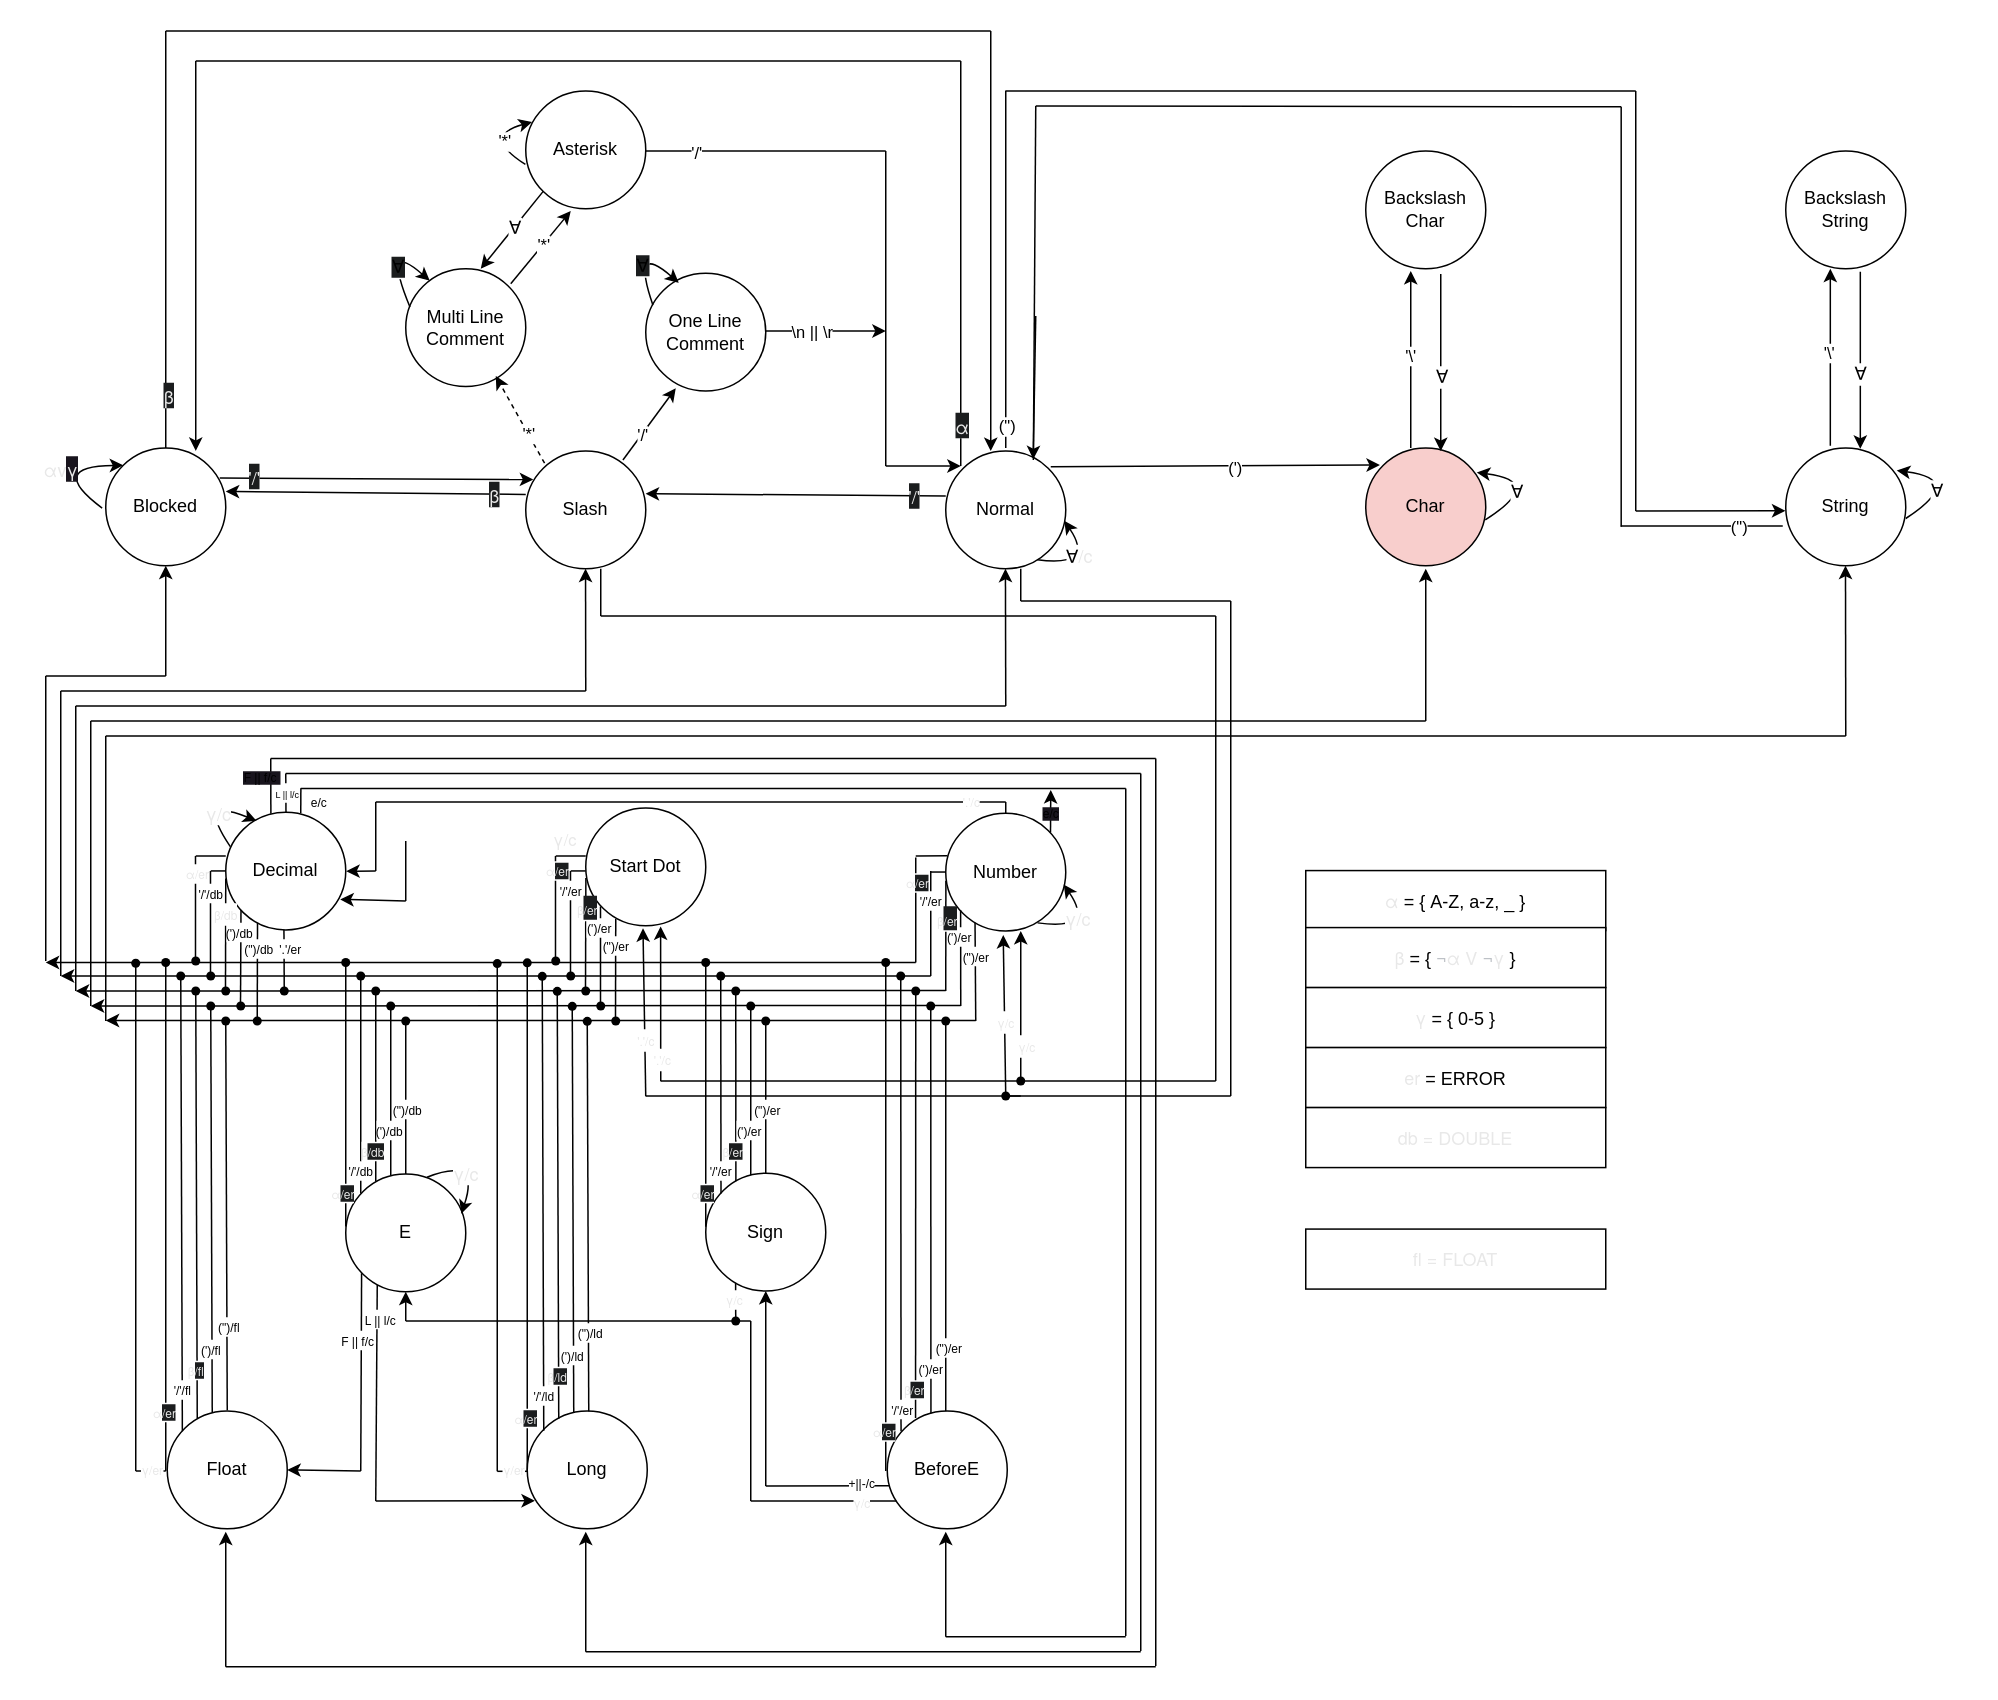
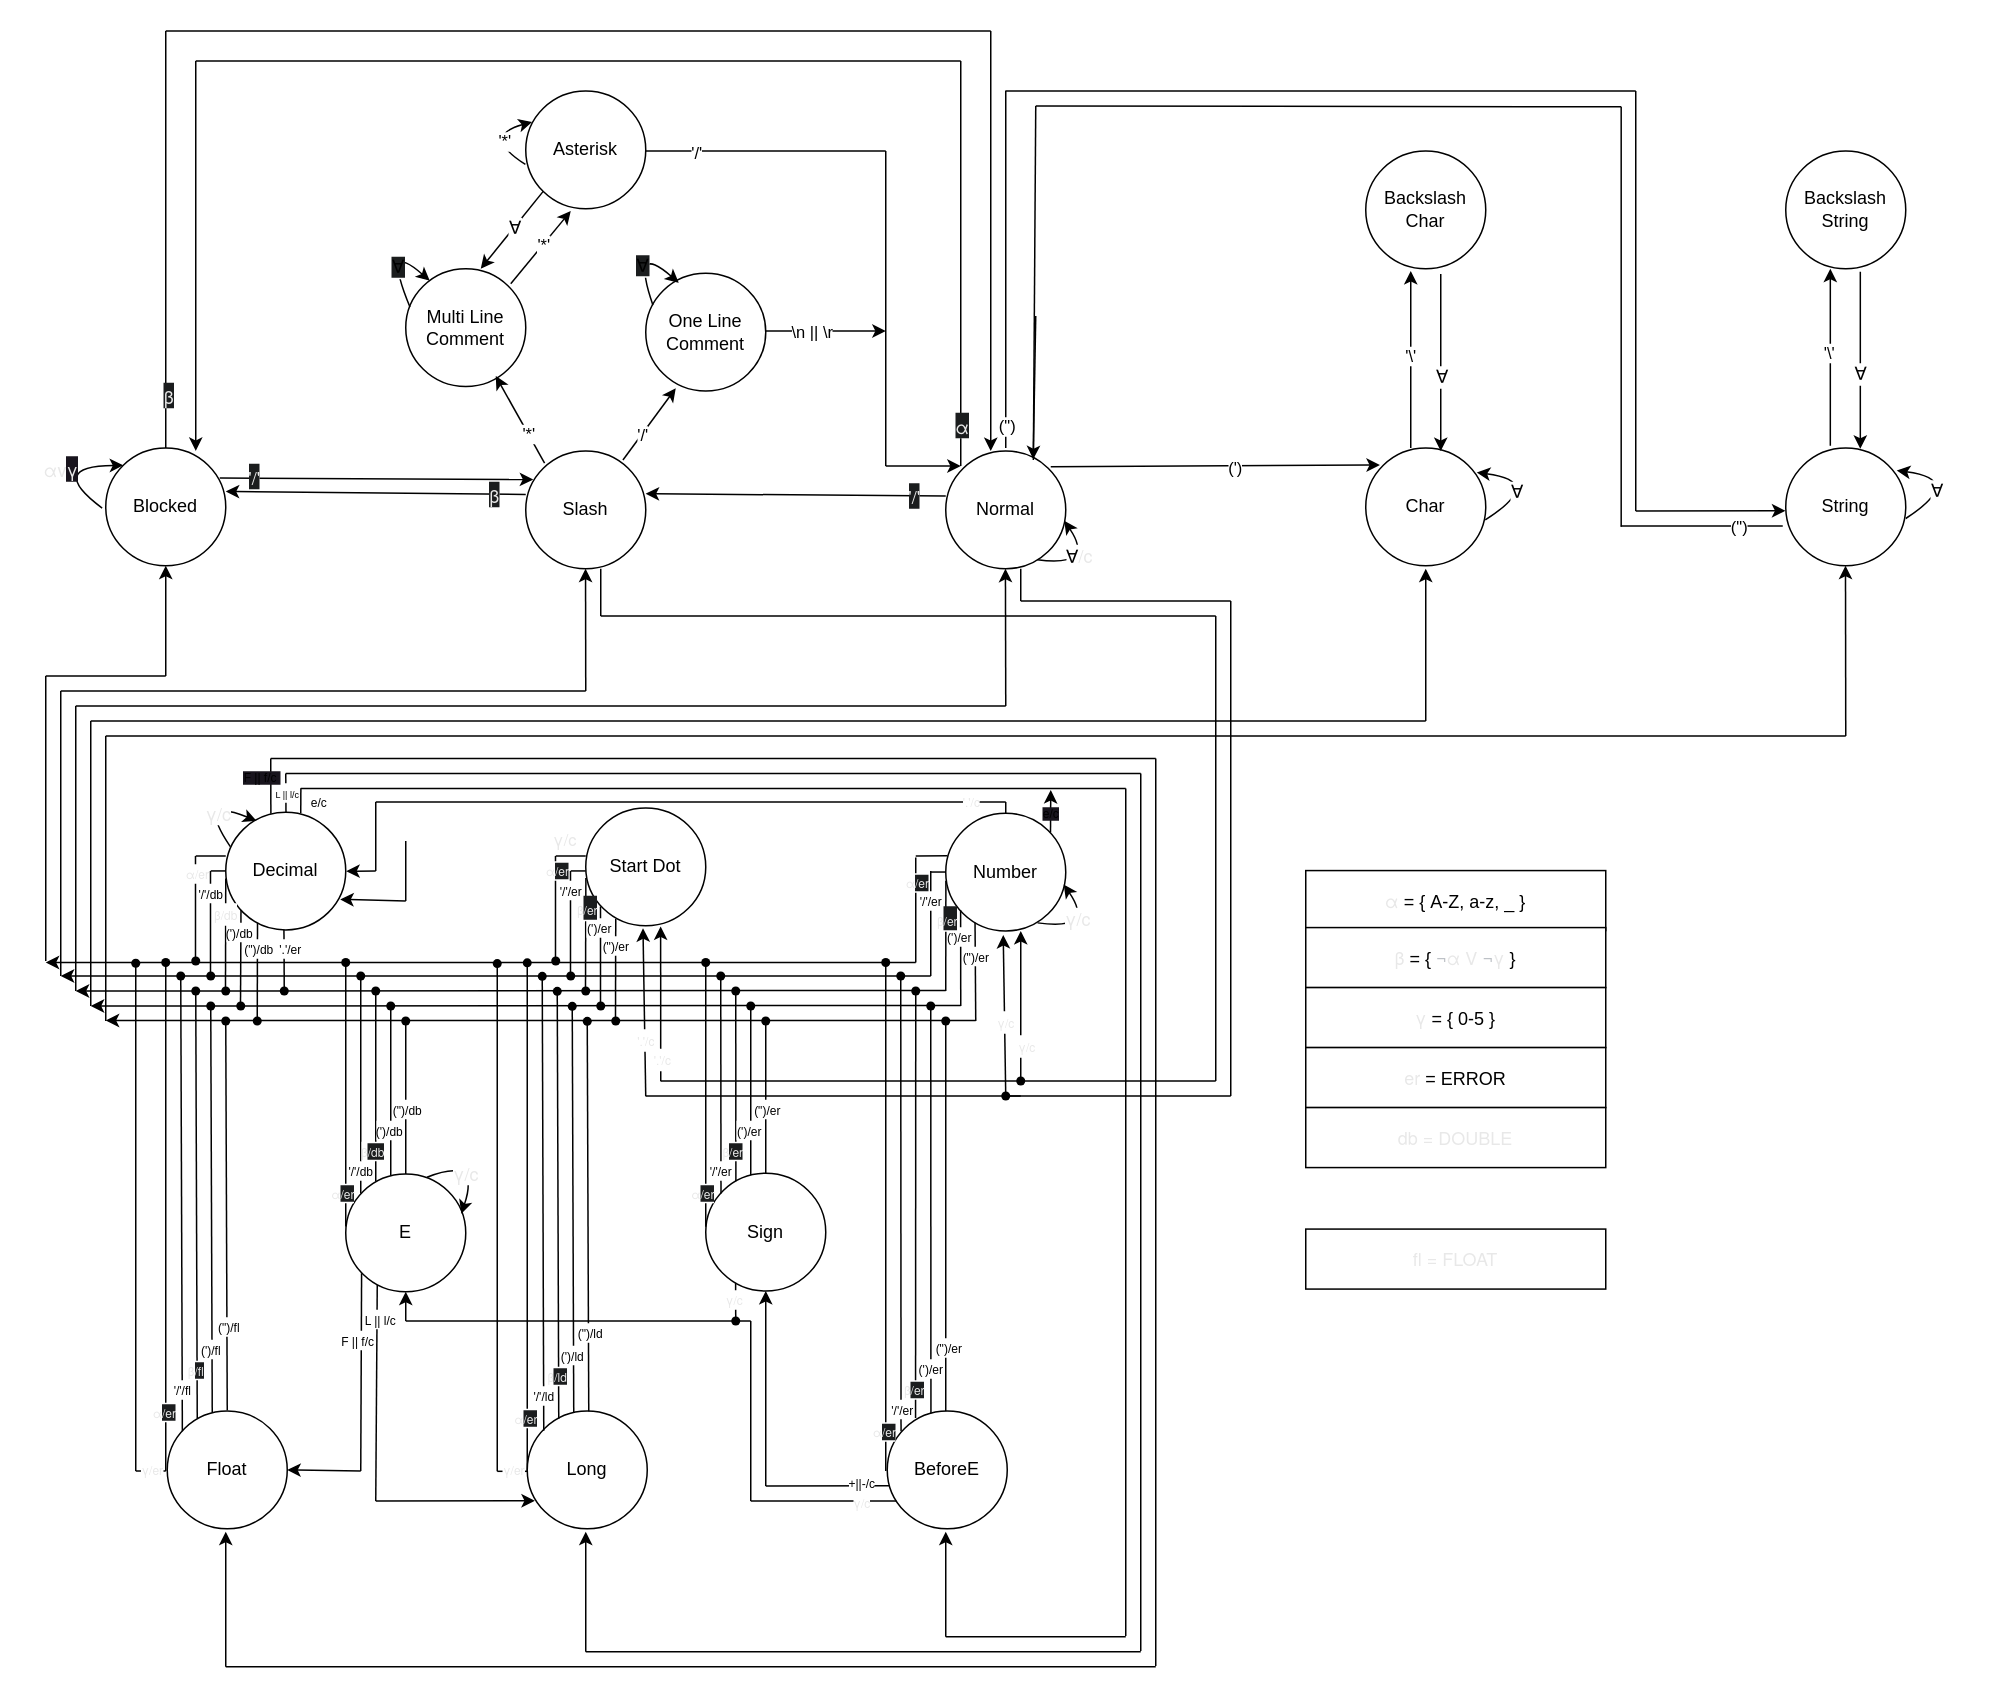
edge "Slash" -> "Multi Line Comment": style dashed -> solid
node "Char": fillcolor #f8cecc -> #ffffff
